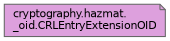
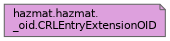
node "cryptography.hazmat. _oid.CRLEntryExtensionOID": label "cryptography.hazmat. _oid.CRLEntryExtensionOID" -> "hazmat.hazmat. _oid.CRLEntryExtensionOID"
